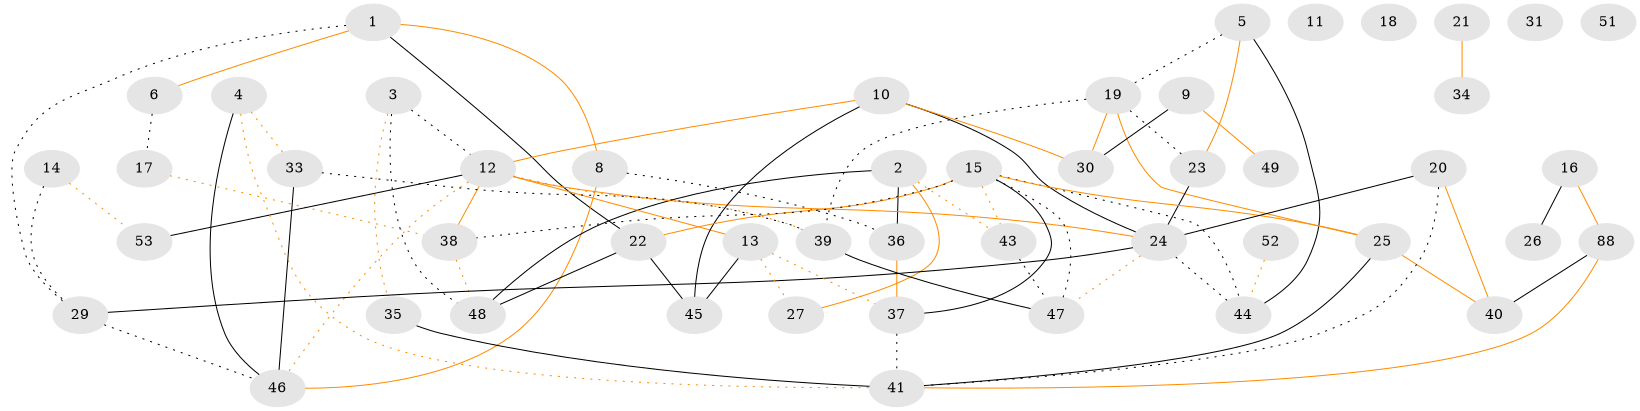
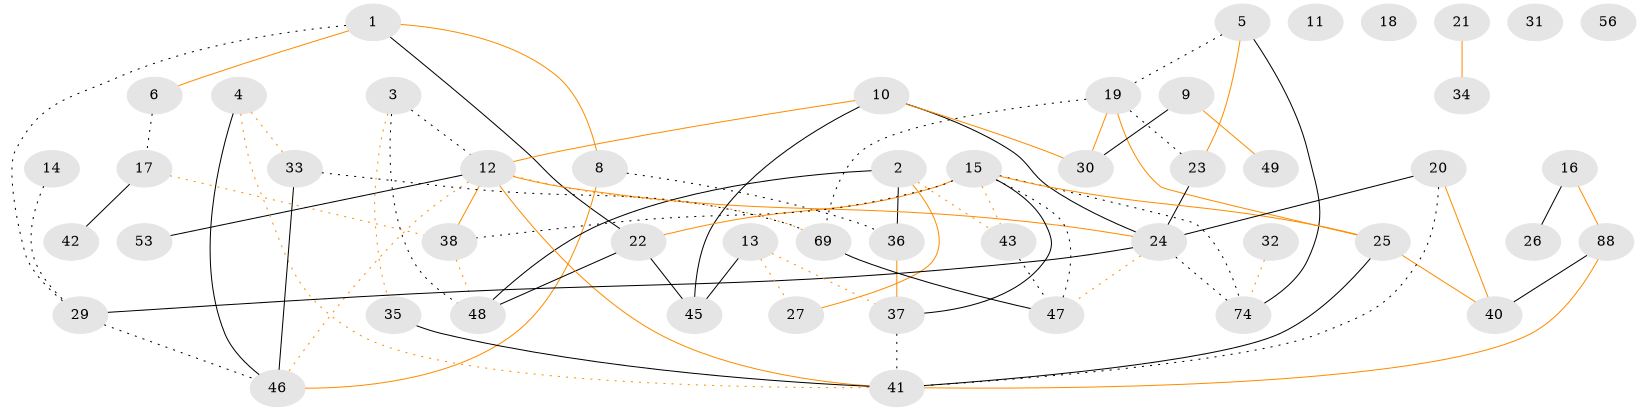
node "51": label "51" -> "56"
edge "14" -- "53": removed
edge "12" -- "13": now "12" -- "41"
node "42": added
node "39": label "39" -> "69"
node "52": label "52" -> "32"
node "44": label "44" -> "74"
